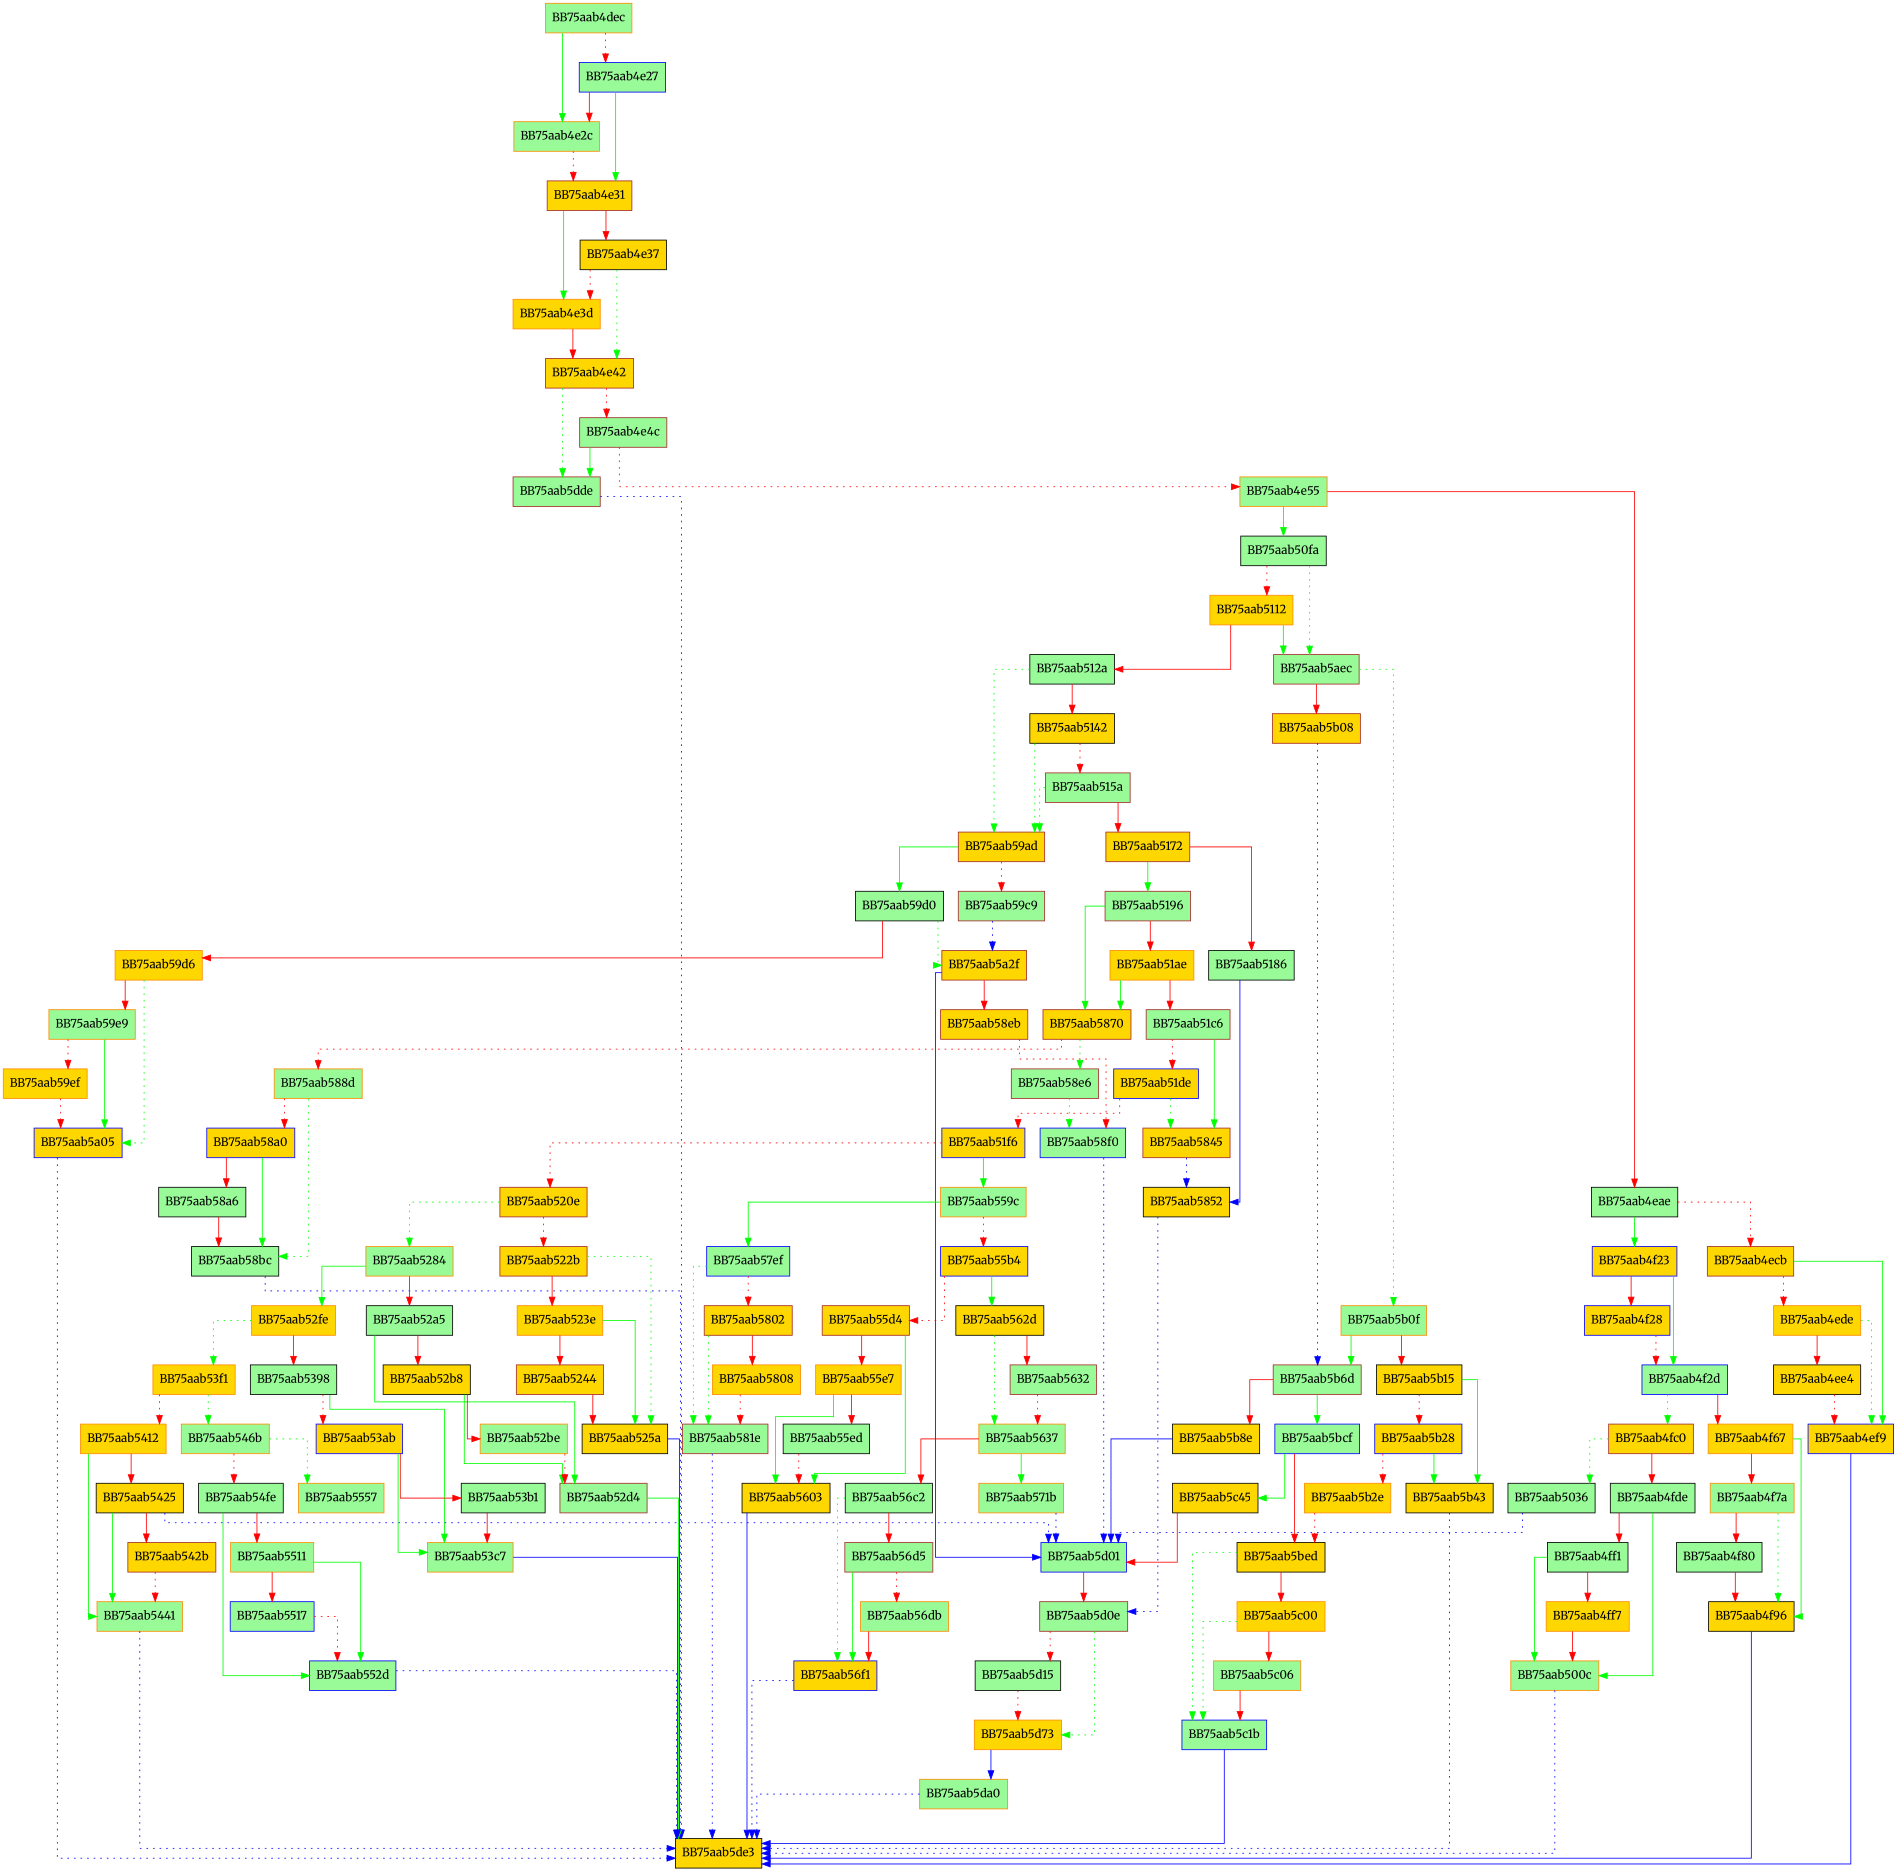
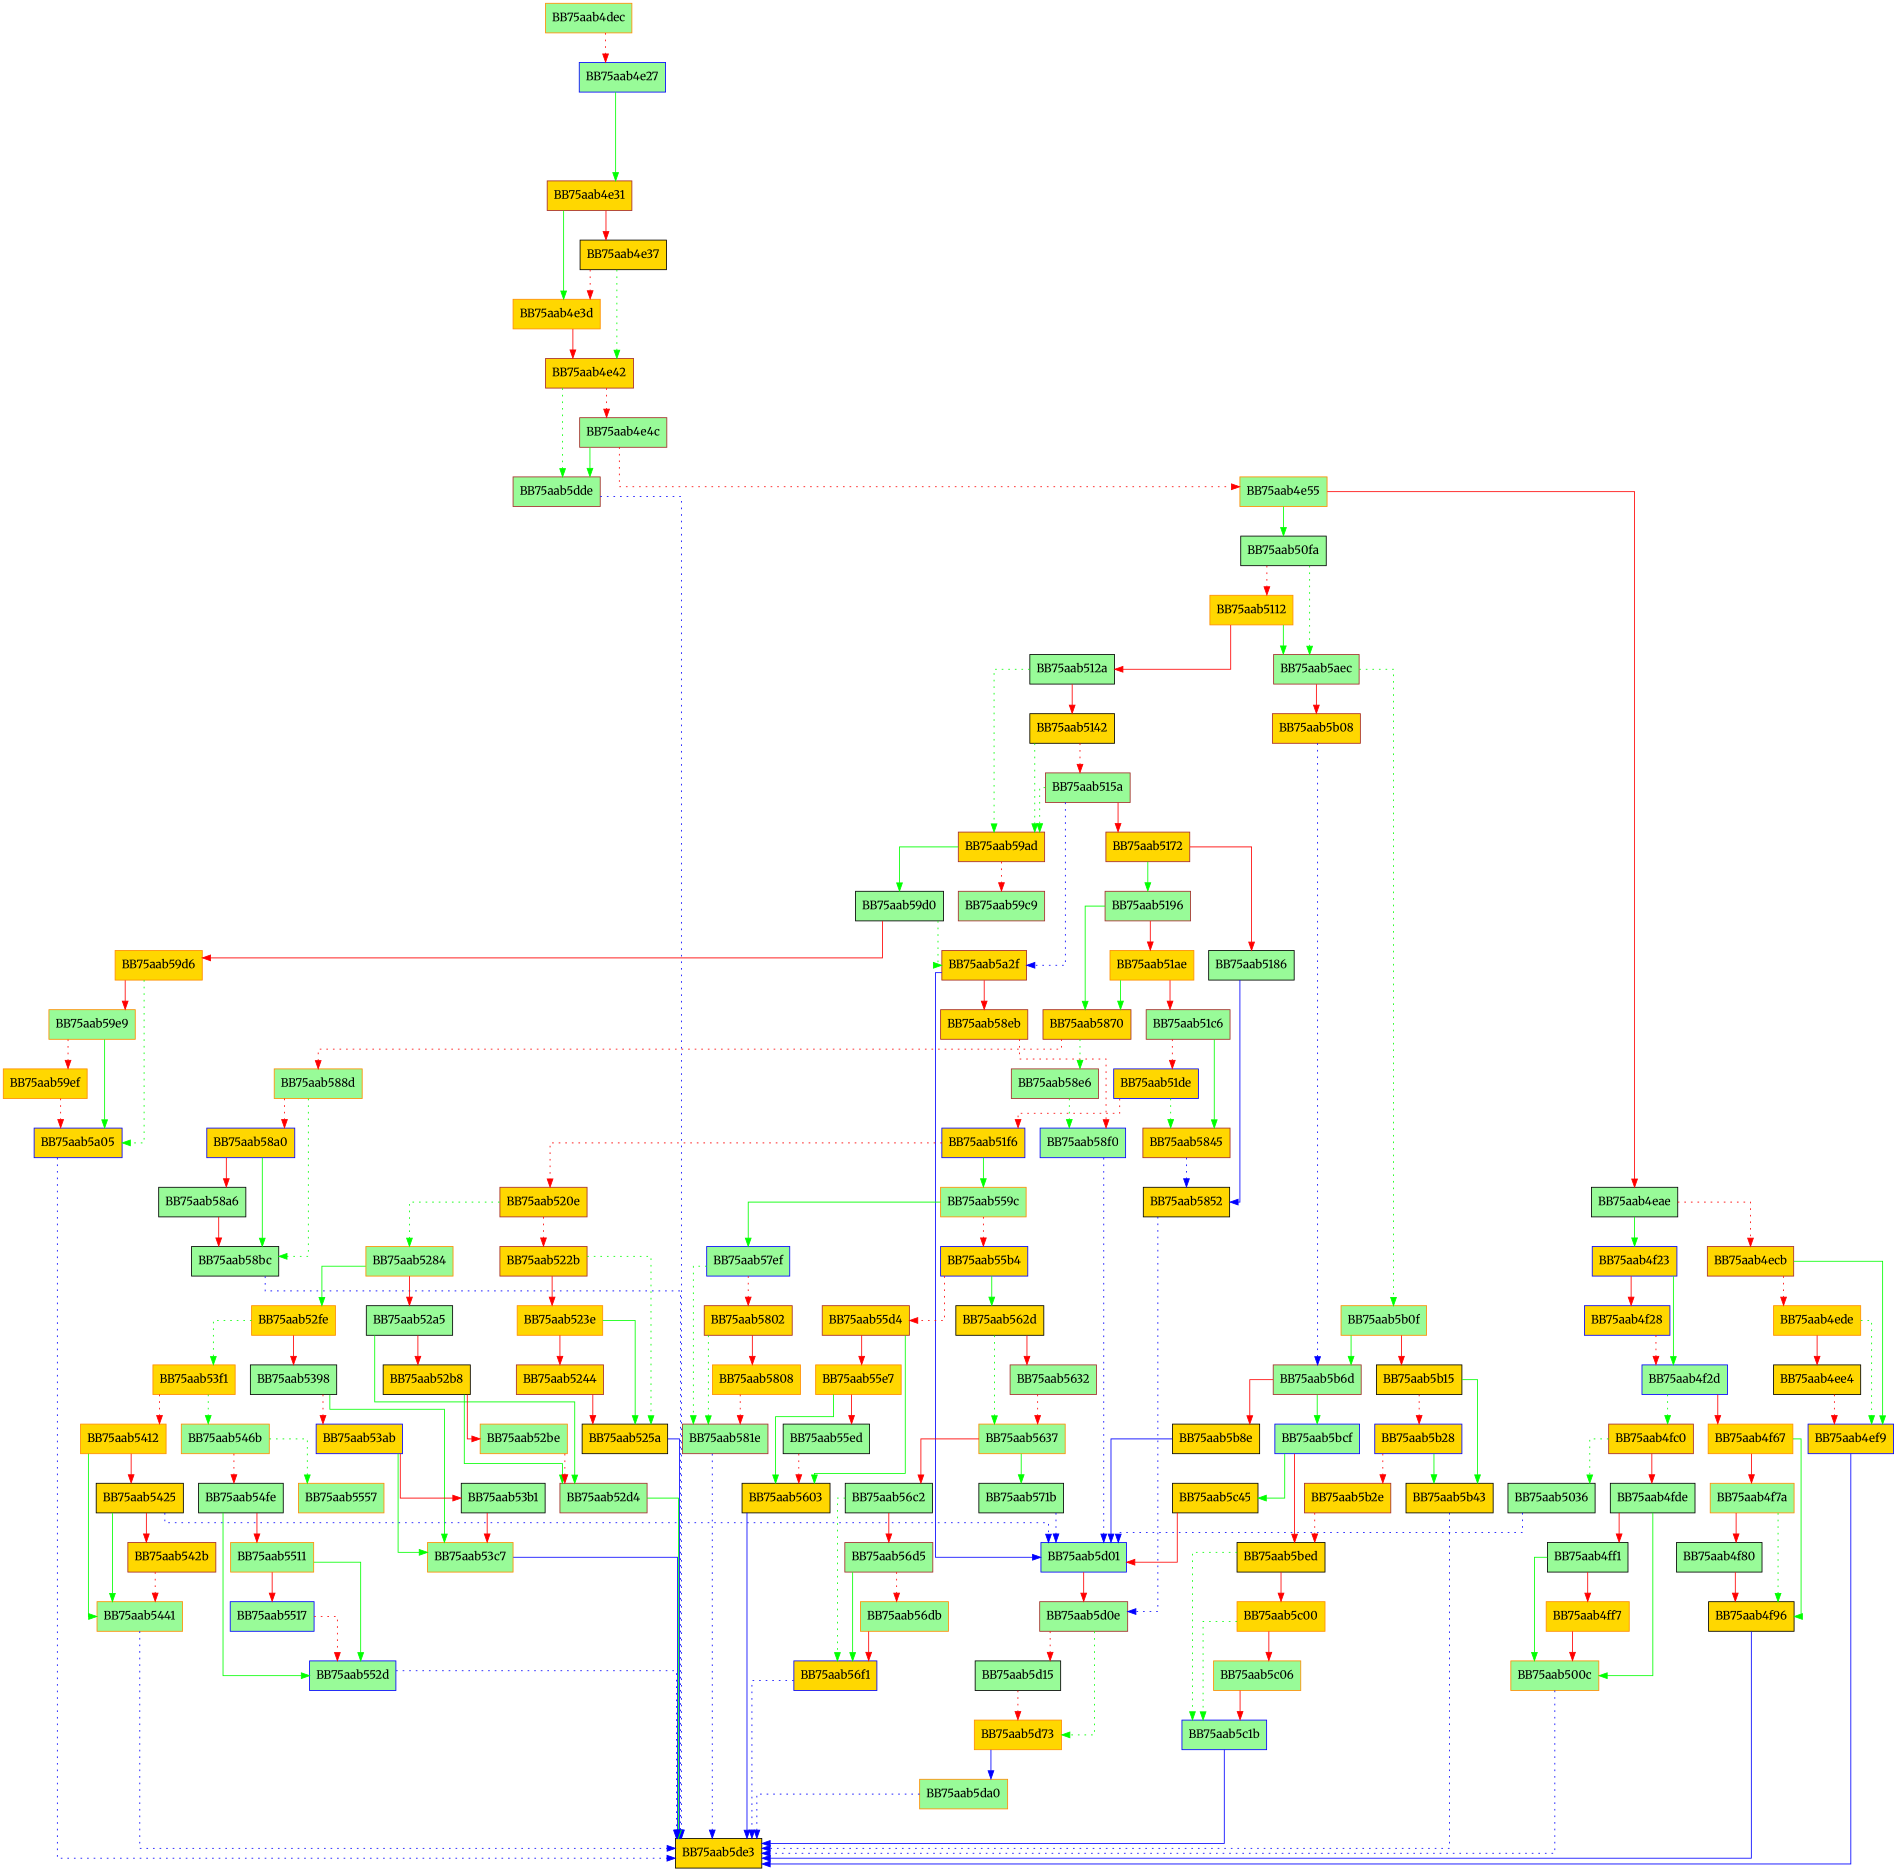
node "BB75aab4e2c": removed
edge "BB75aab59c9" -> "BB75aab5a2f": now "BB75aab515a" -> "BB75aab5a2f"
node "BB75aab571b": color darkorange -> black
node "BB75aab5b2e": color darkorange -> brown
